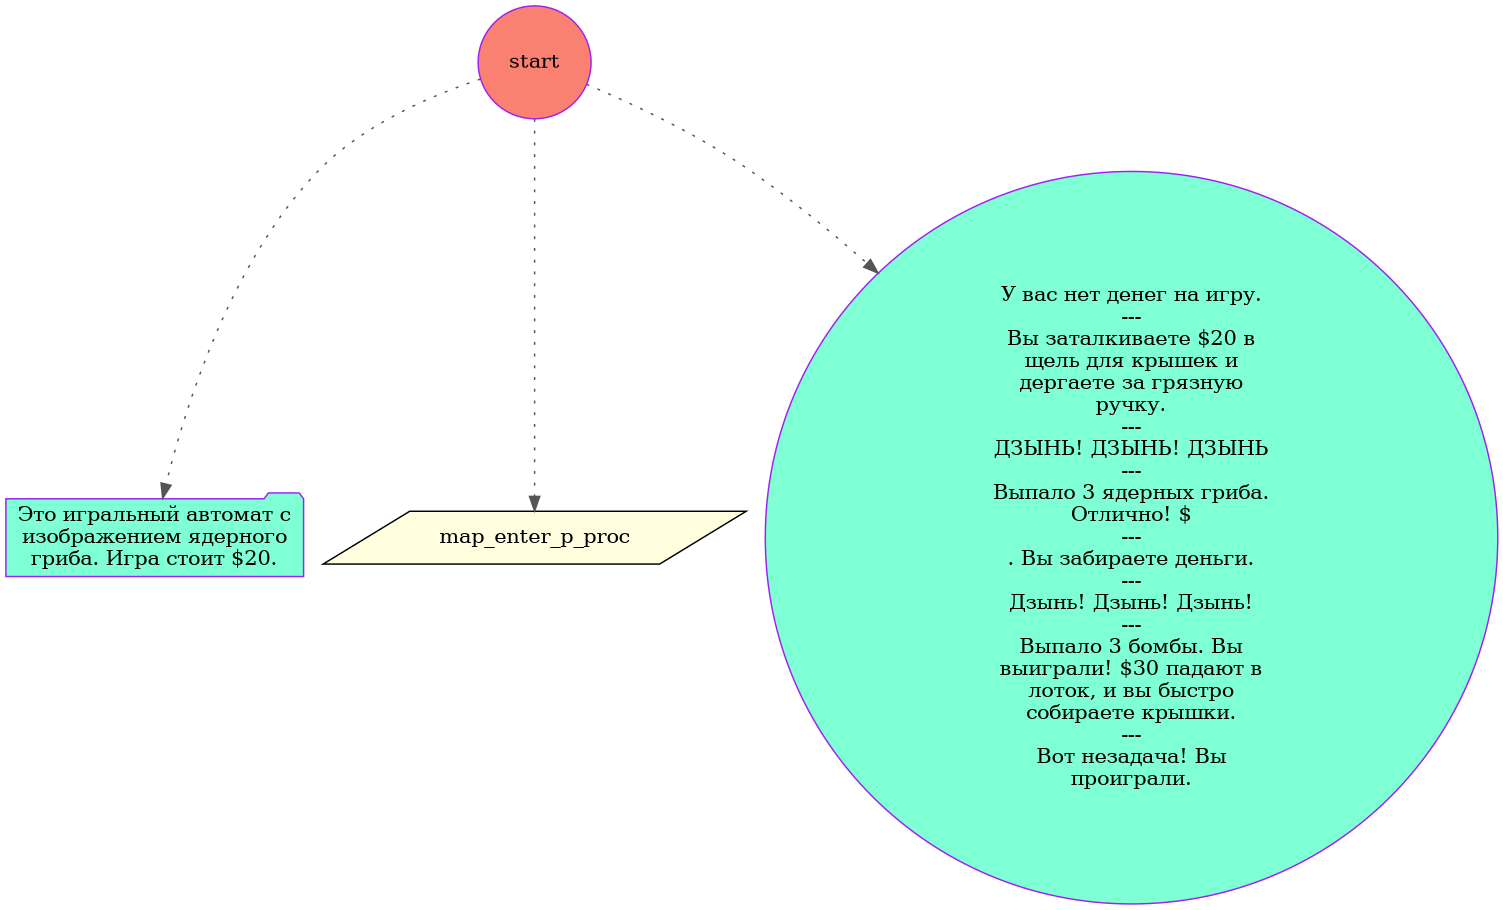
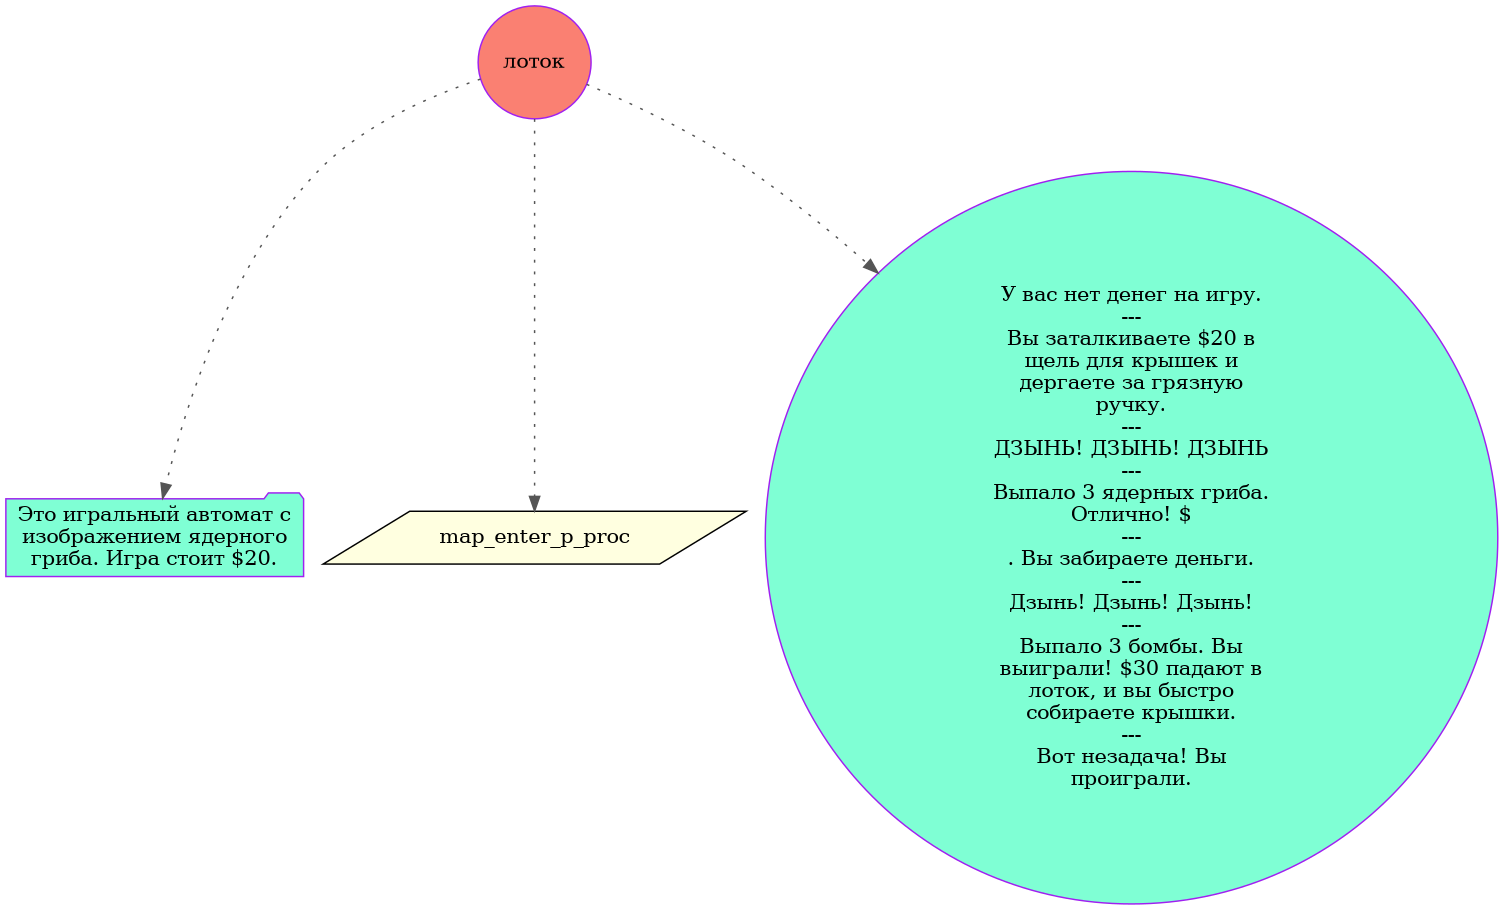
node "start": label "start" -> "лоток"
